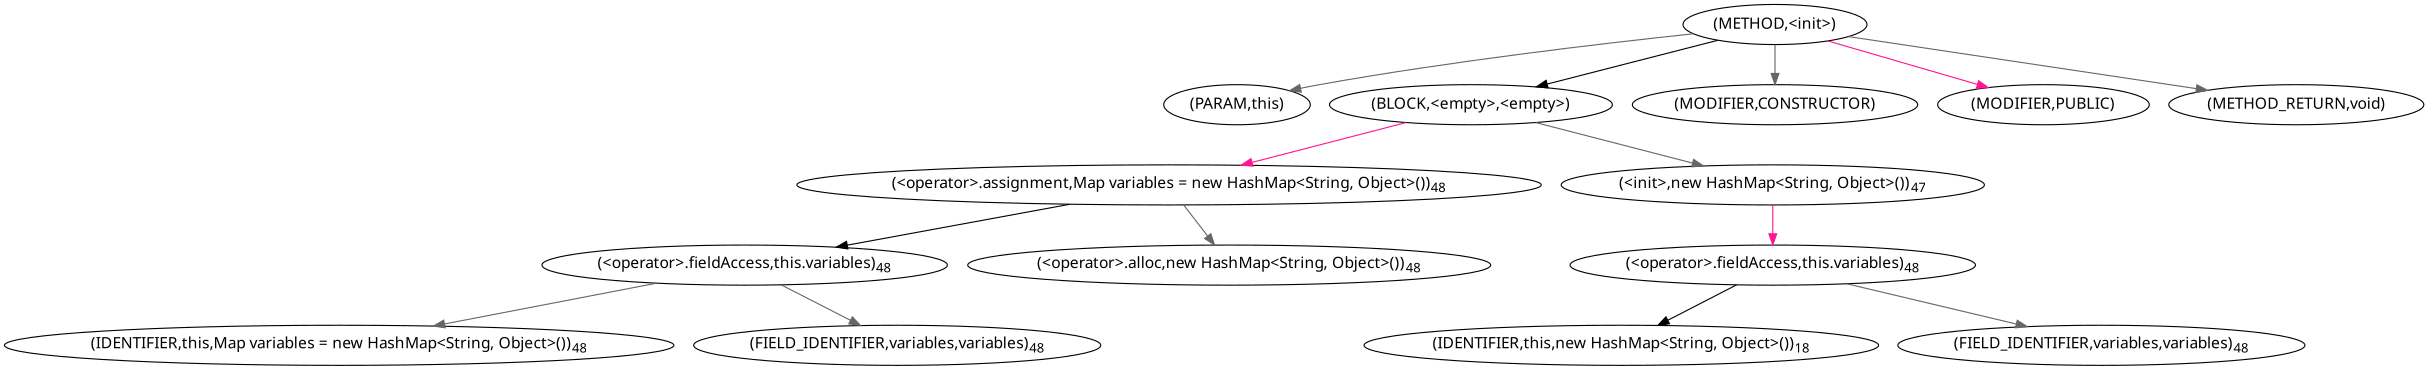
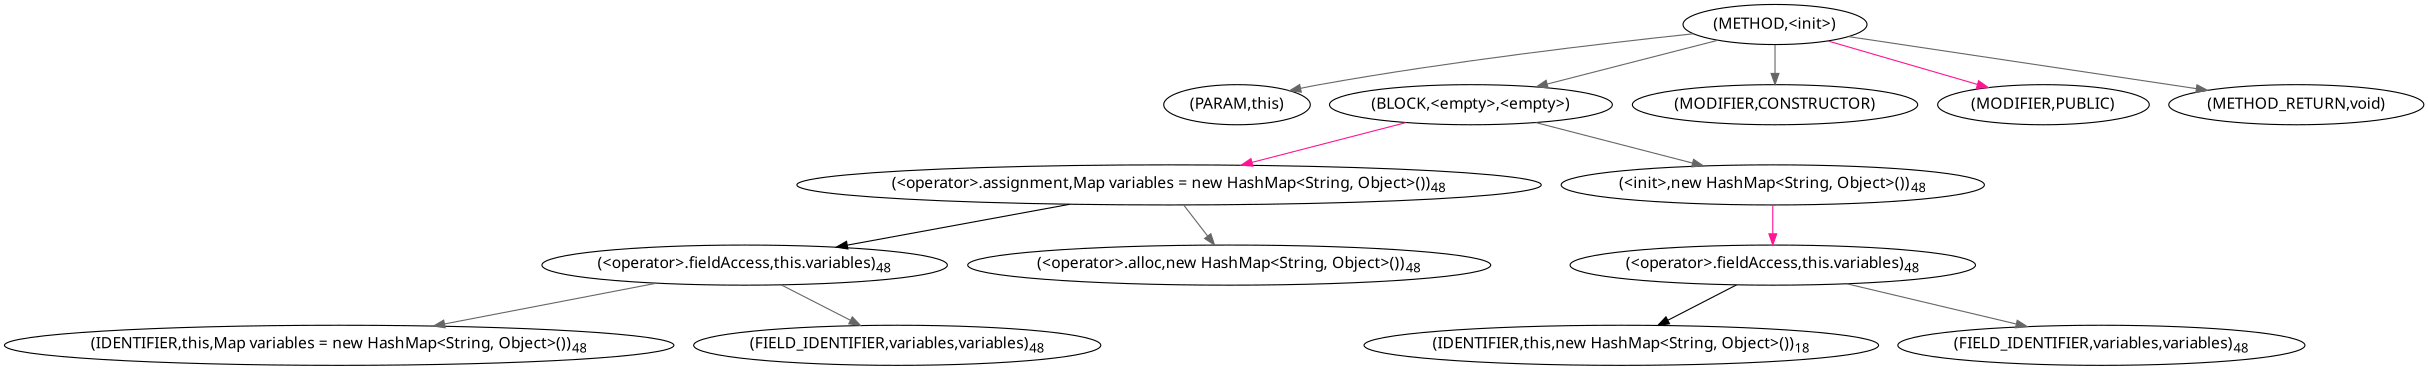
edge "(METHOD,<init>)" -> "(BLOCK,<empty>,<empty>)": color black -> gray40
node "(<init>,new HashMap<String, Object>())": text "47" -> "48"
